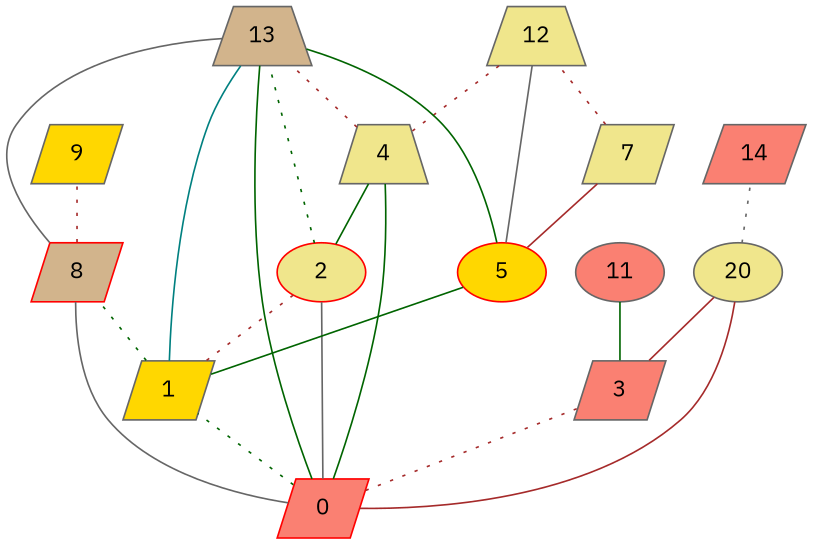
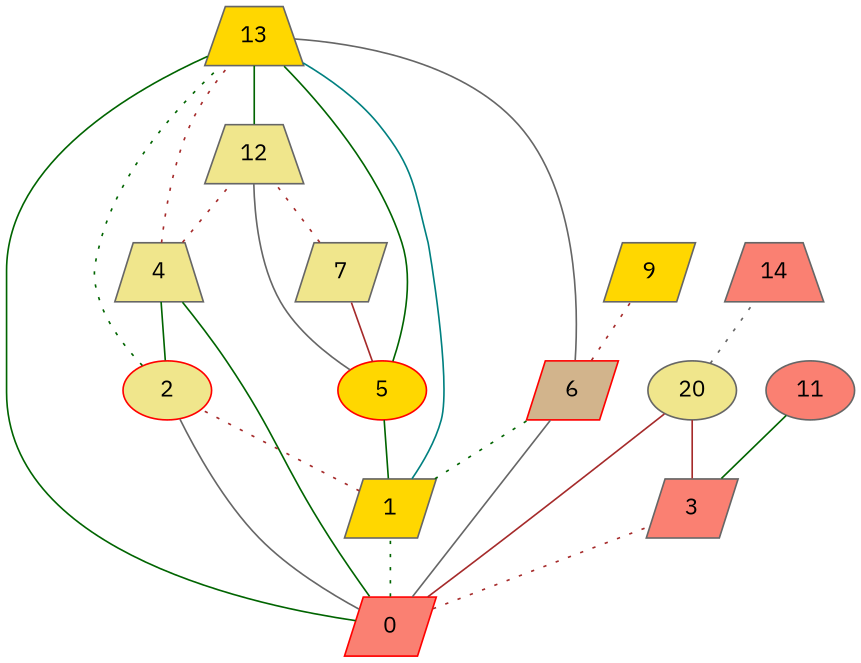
node "13": fillcolor tan -> gold
edge "12" -> "13": added
node "14": shape parallelogram -> trapezium
node "8": label "8" -> "6"
